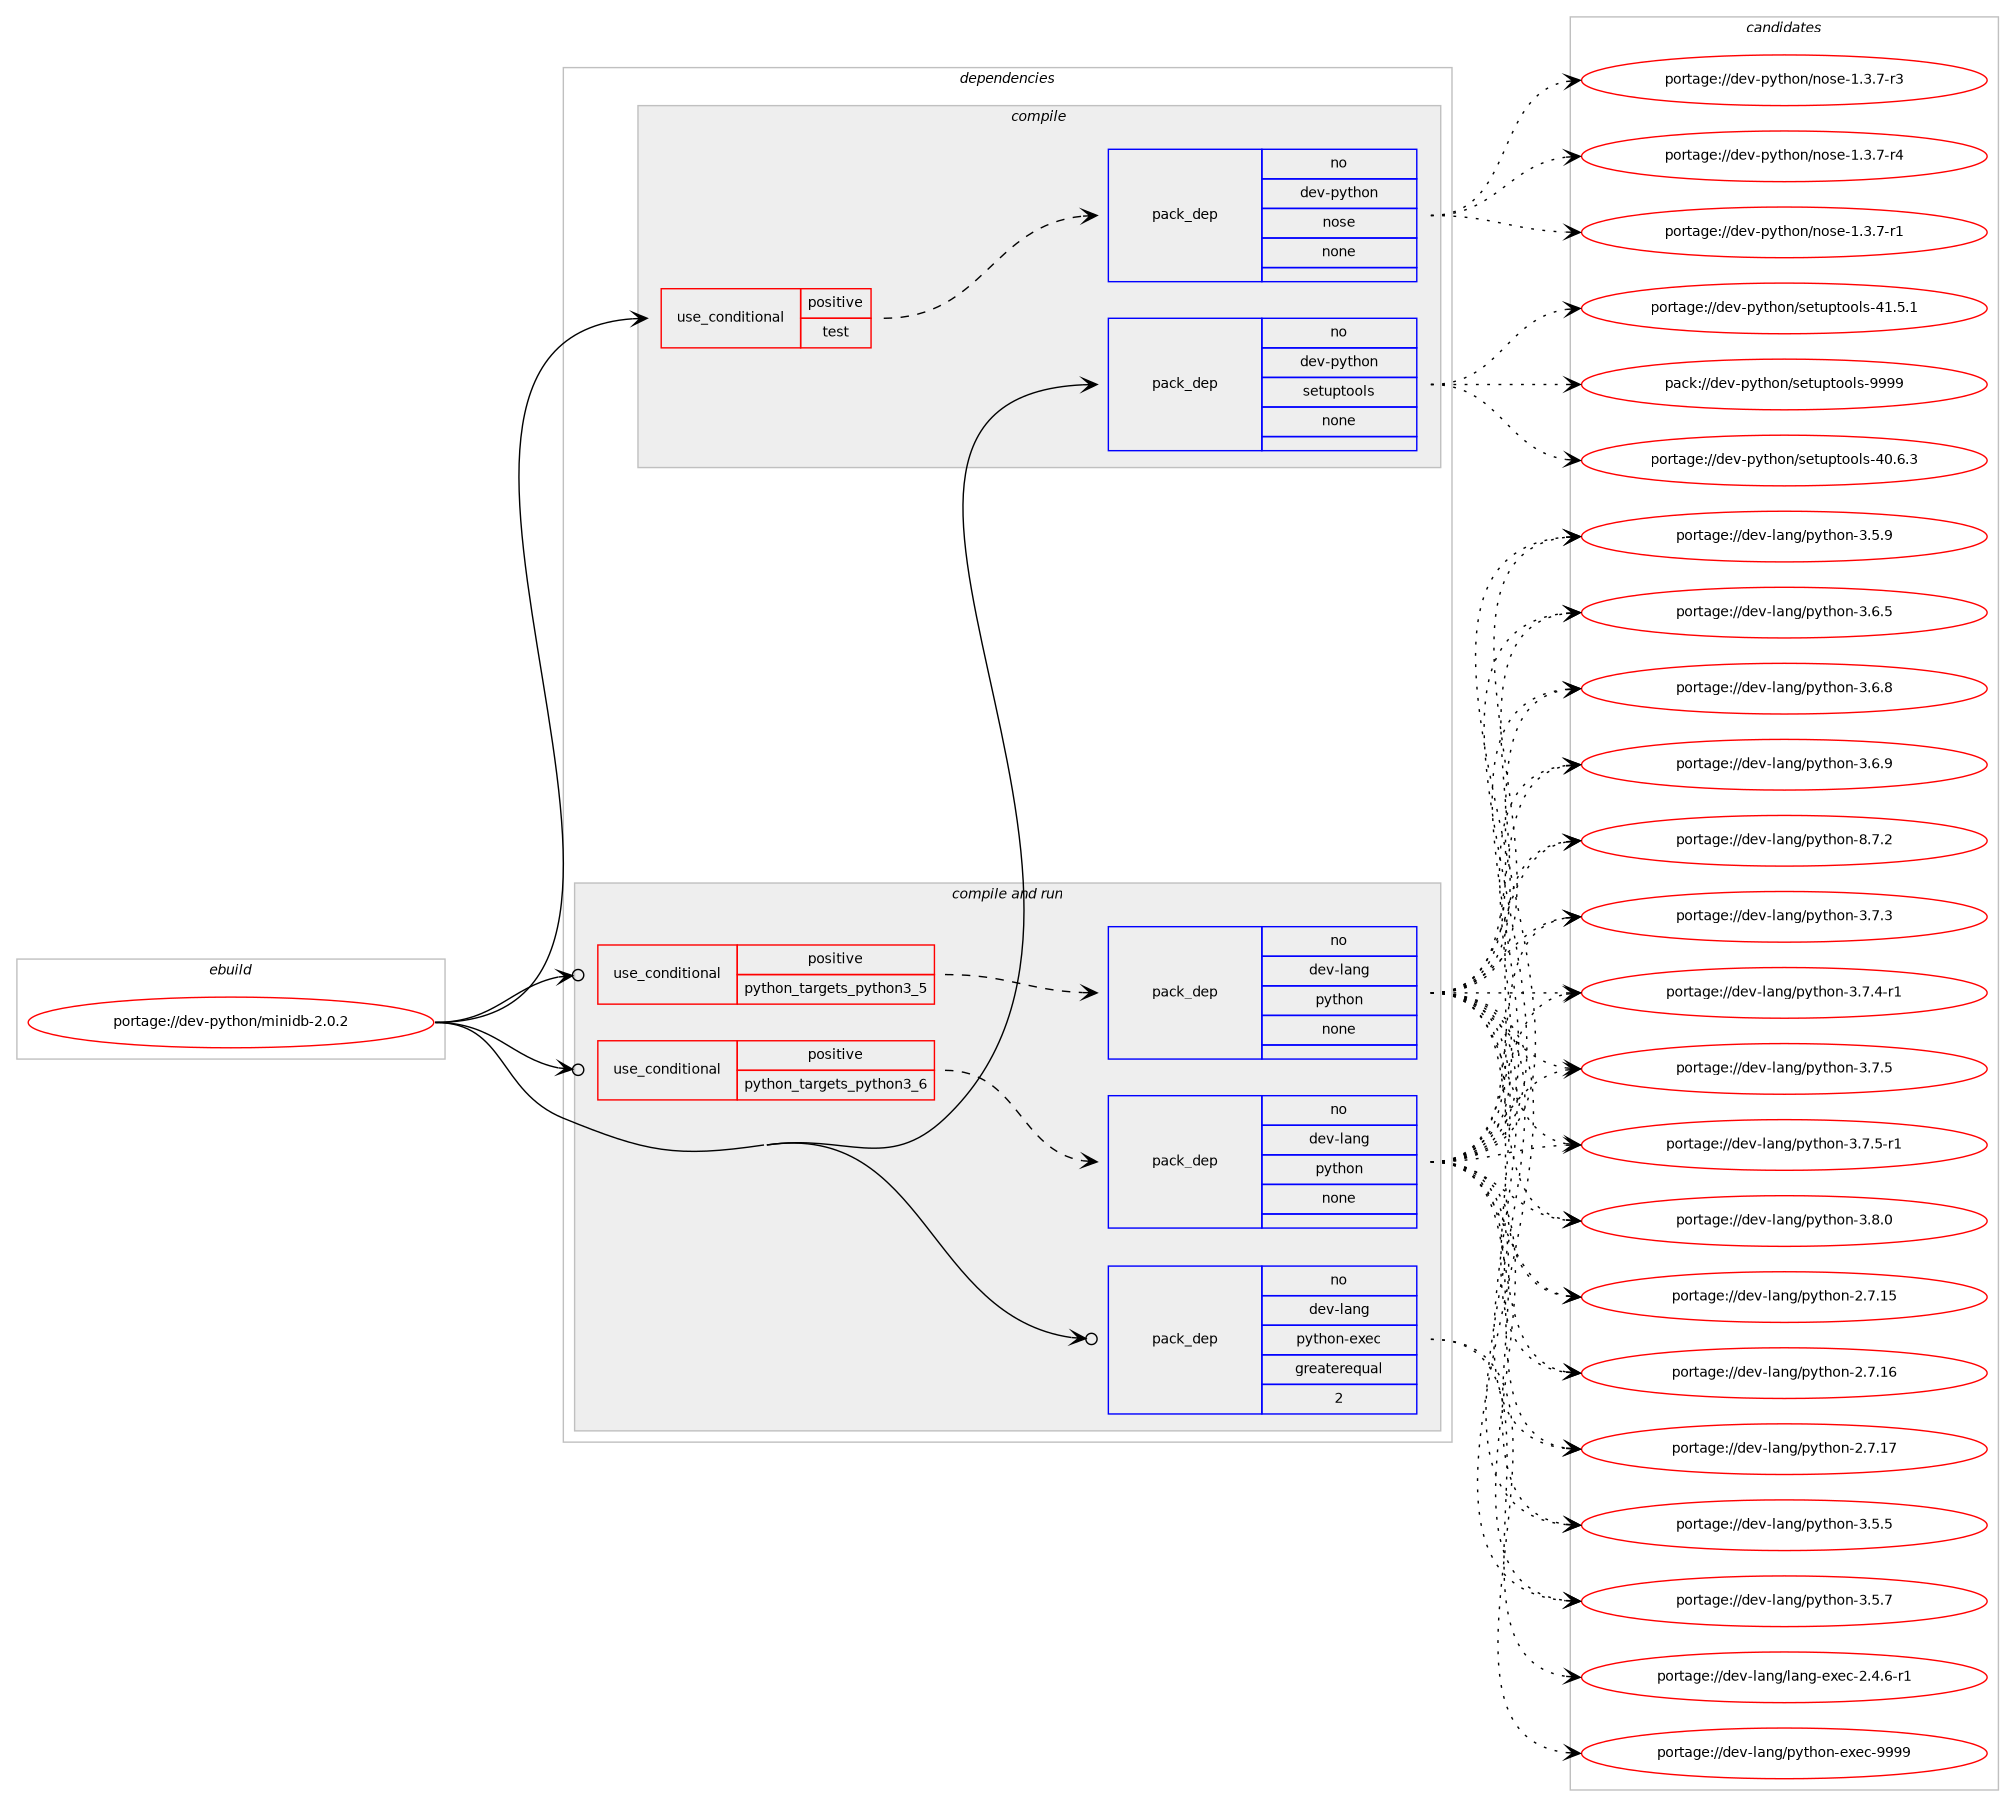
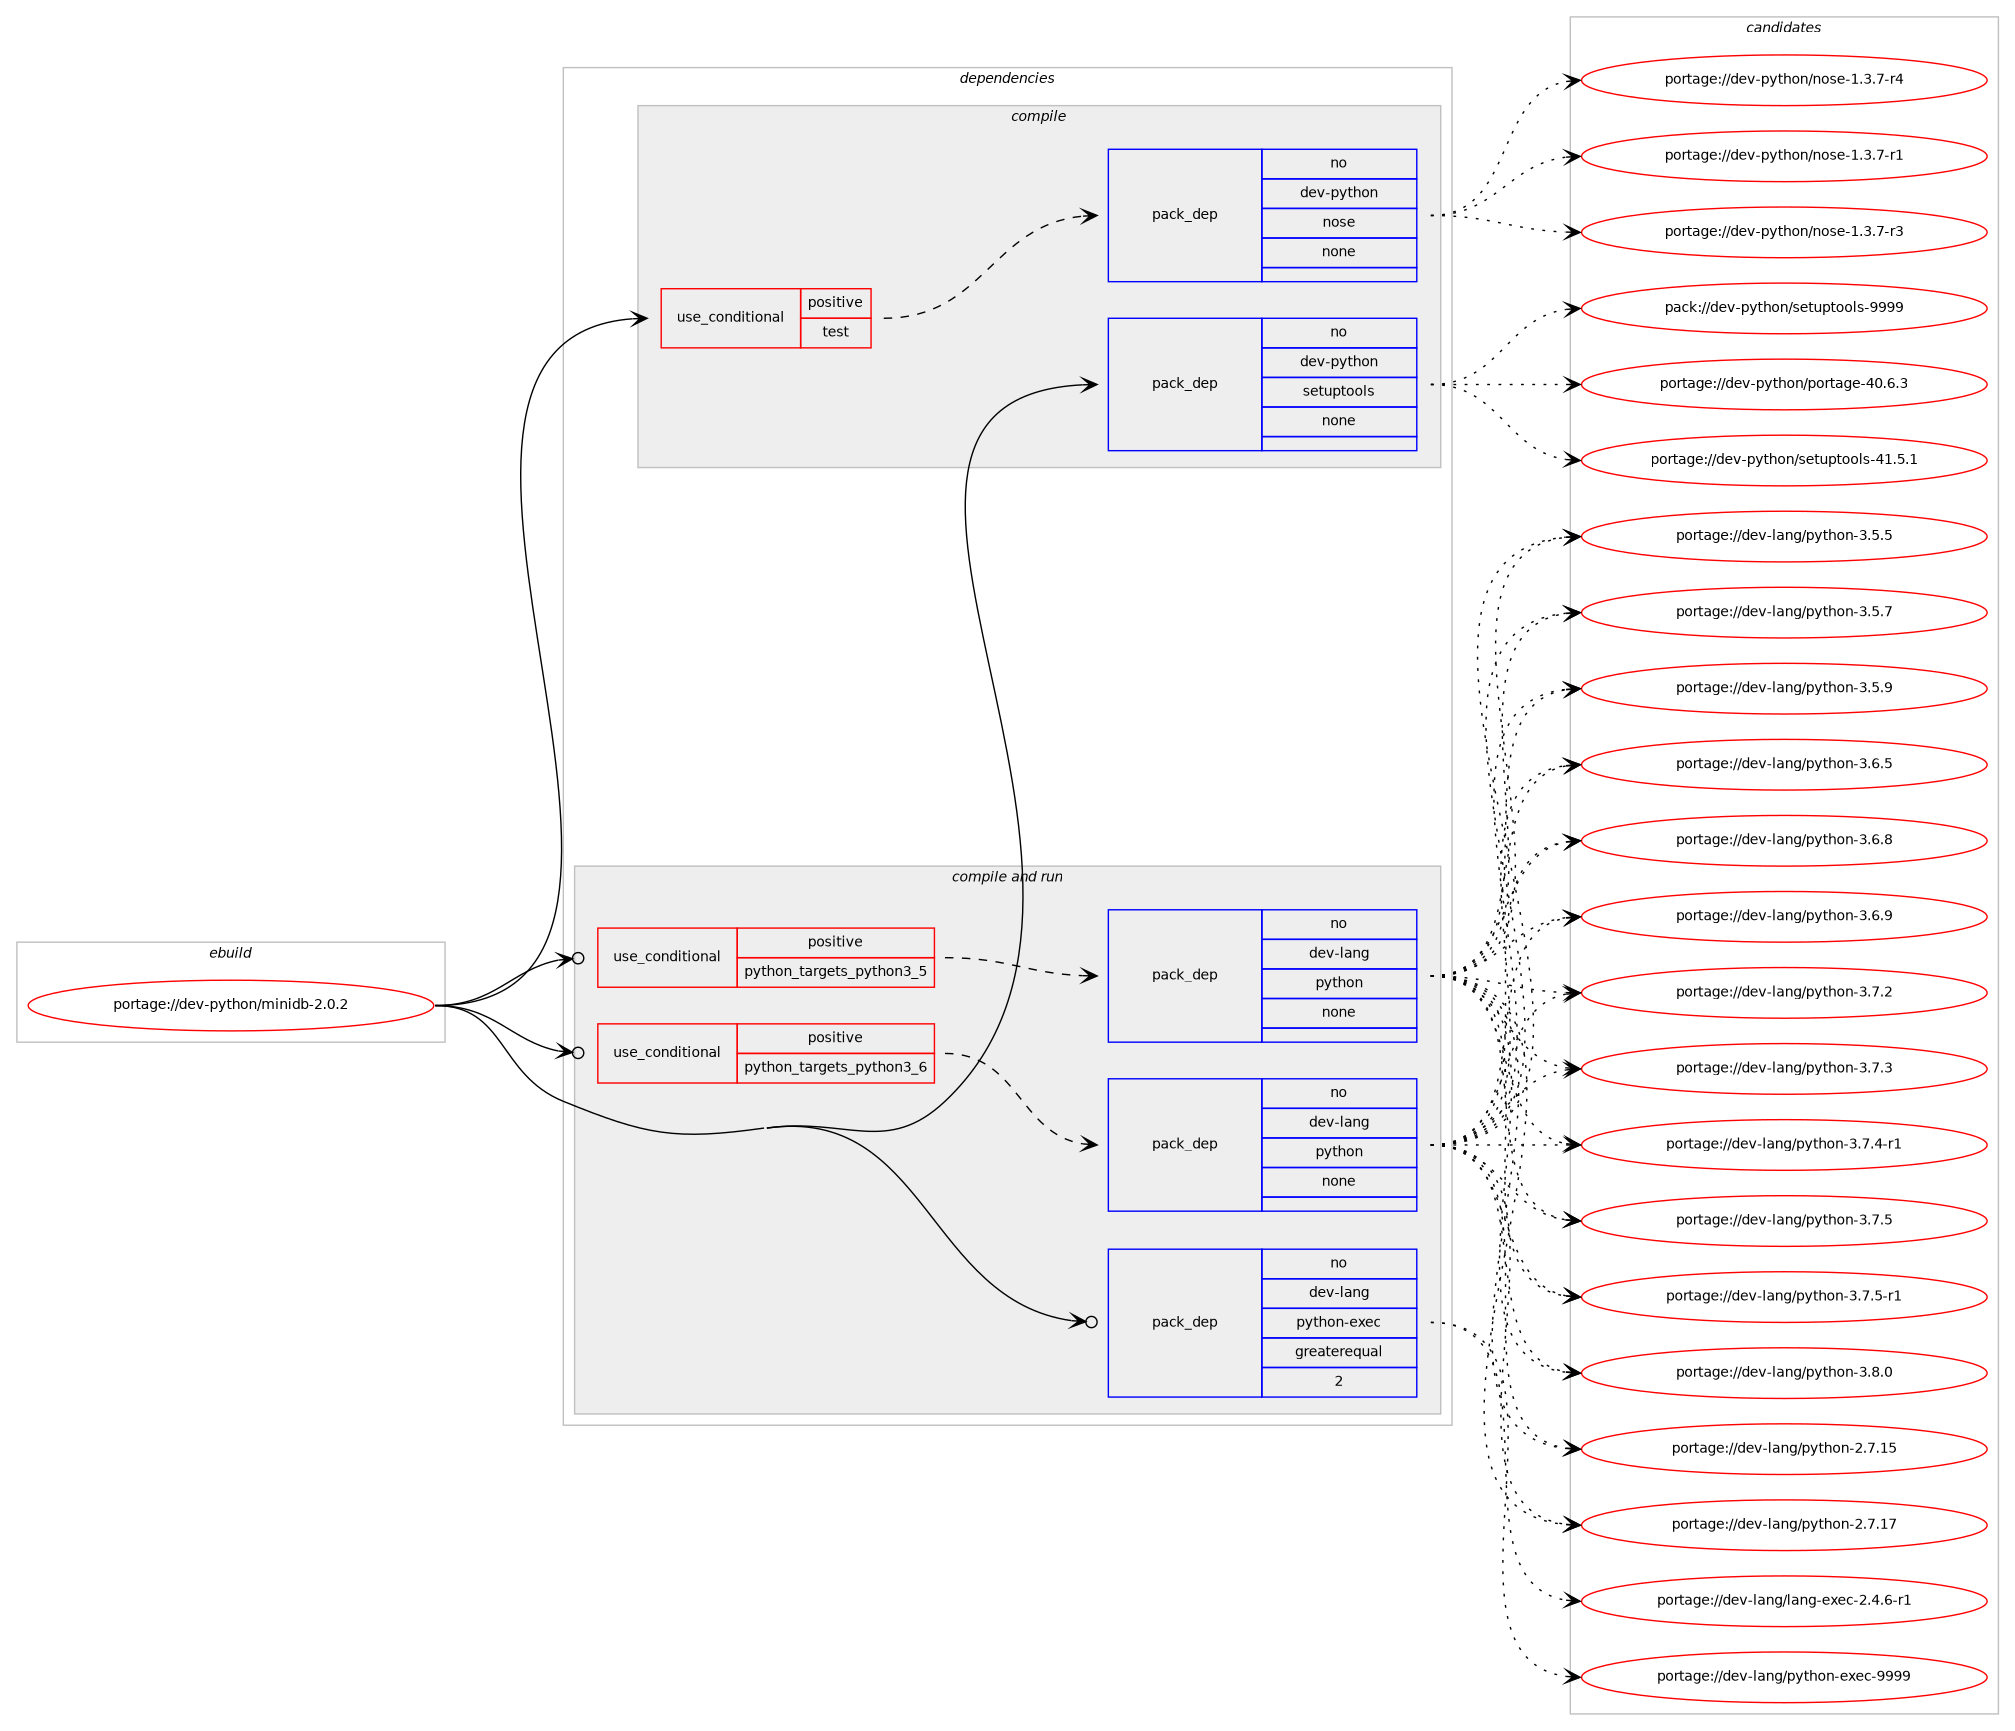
node "portage://dev-python/setuptools-40.6.3": label "portage://dev-python/setuptools-40.6.3" -> "portage://dev-python/portage-40.6.3"
node "portage://dev-lang/python-8.7.2": label "portage://dev-lang/python-8.7.2" -> "portage://dev-lang/python-3.7.2"
node "portage://dev-lang/python-2.7.16": removed
